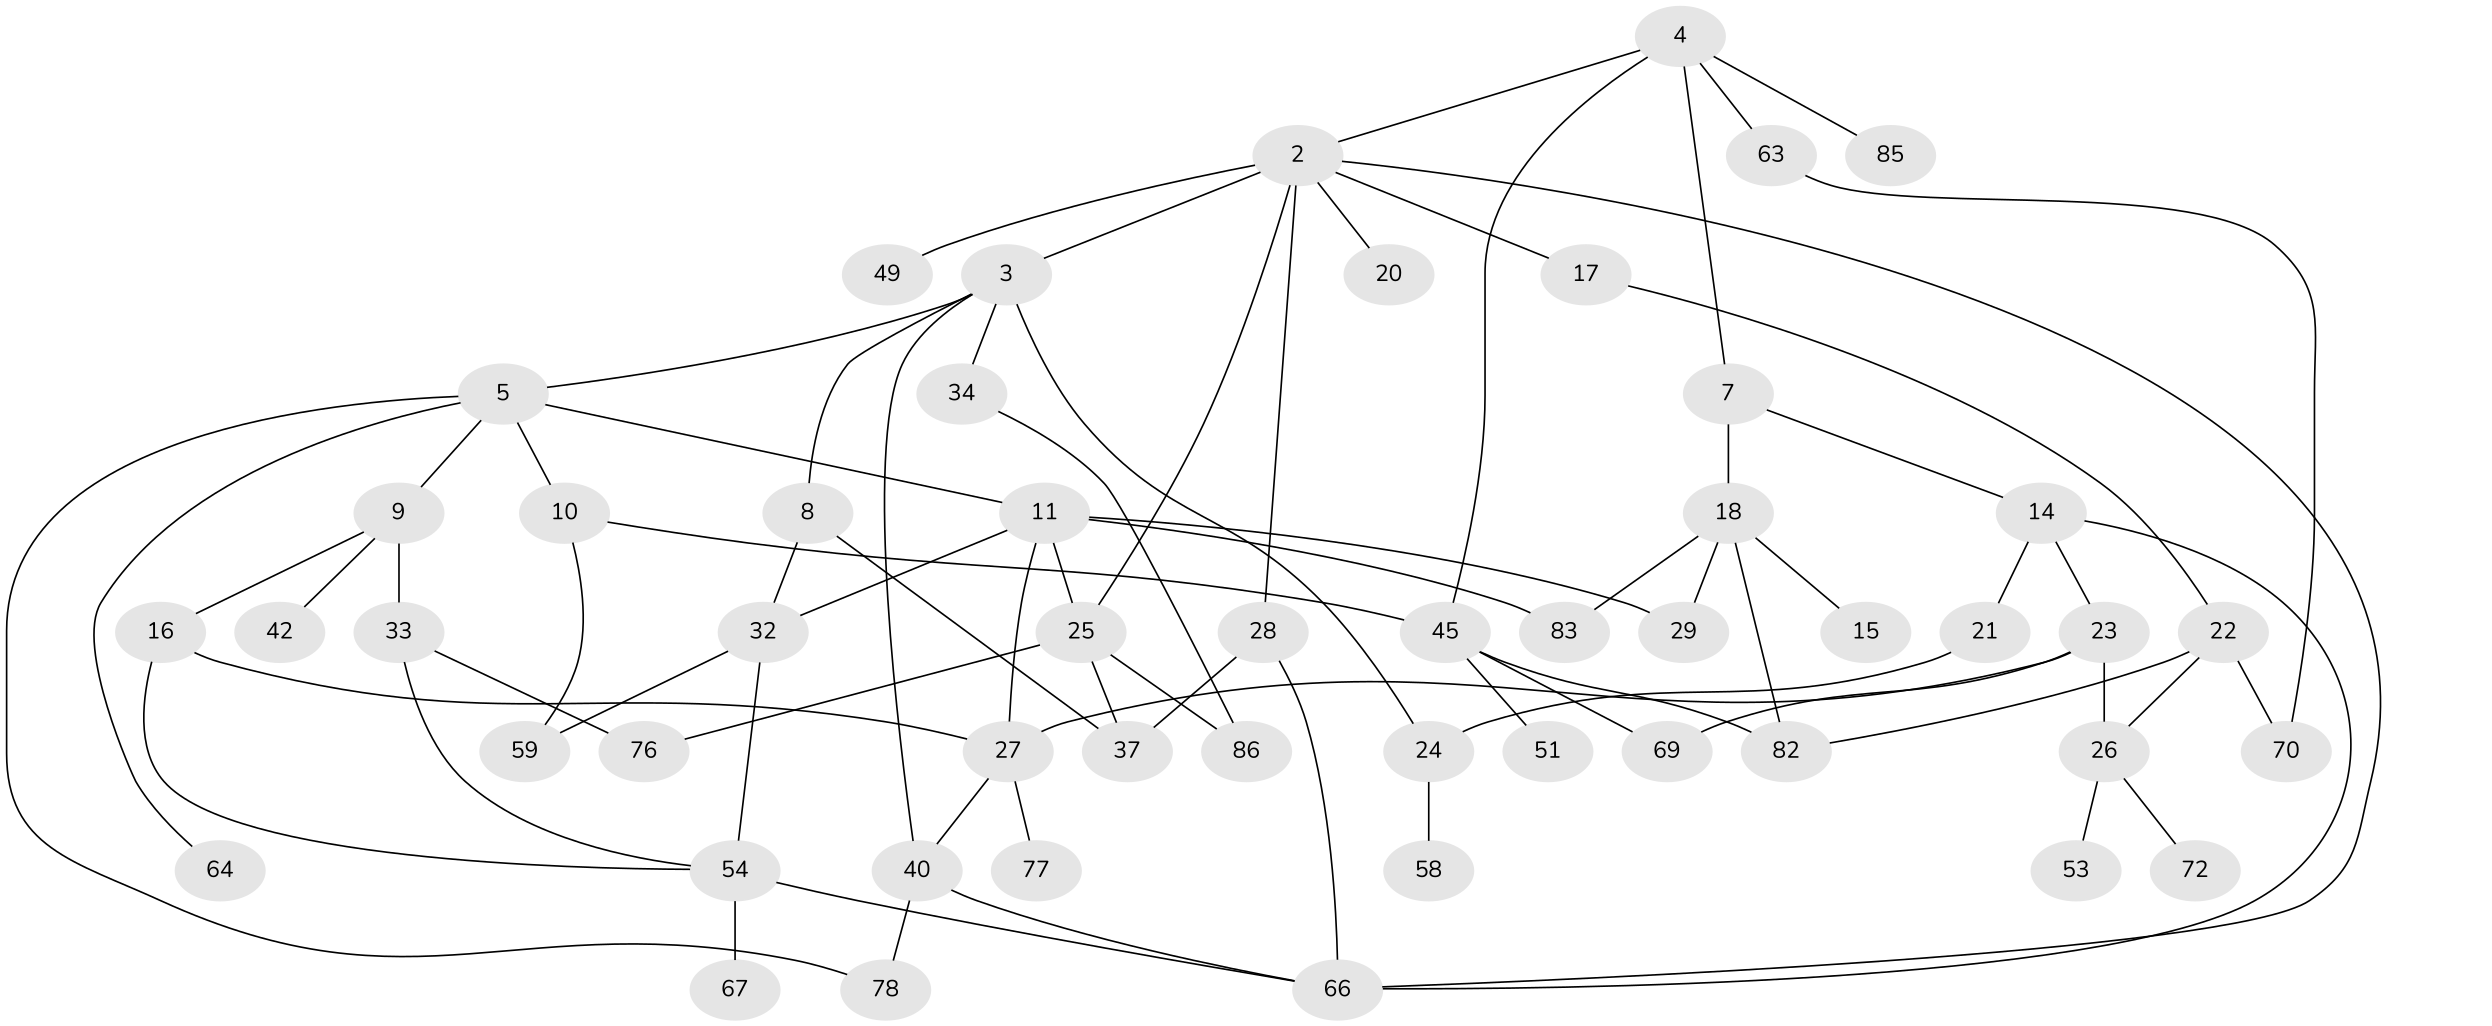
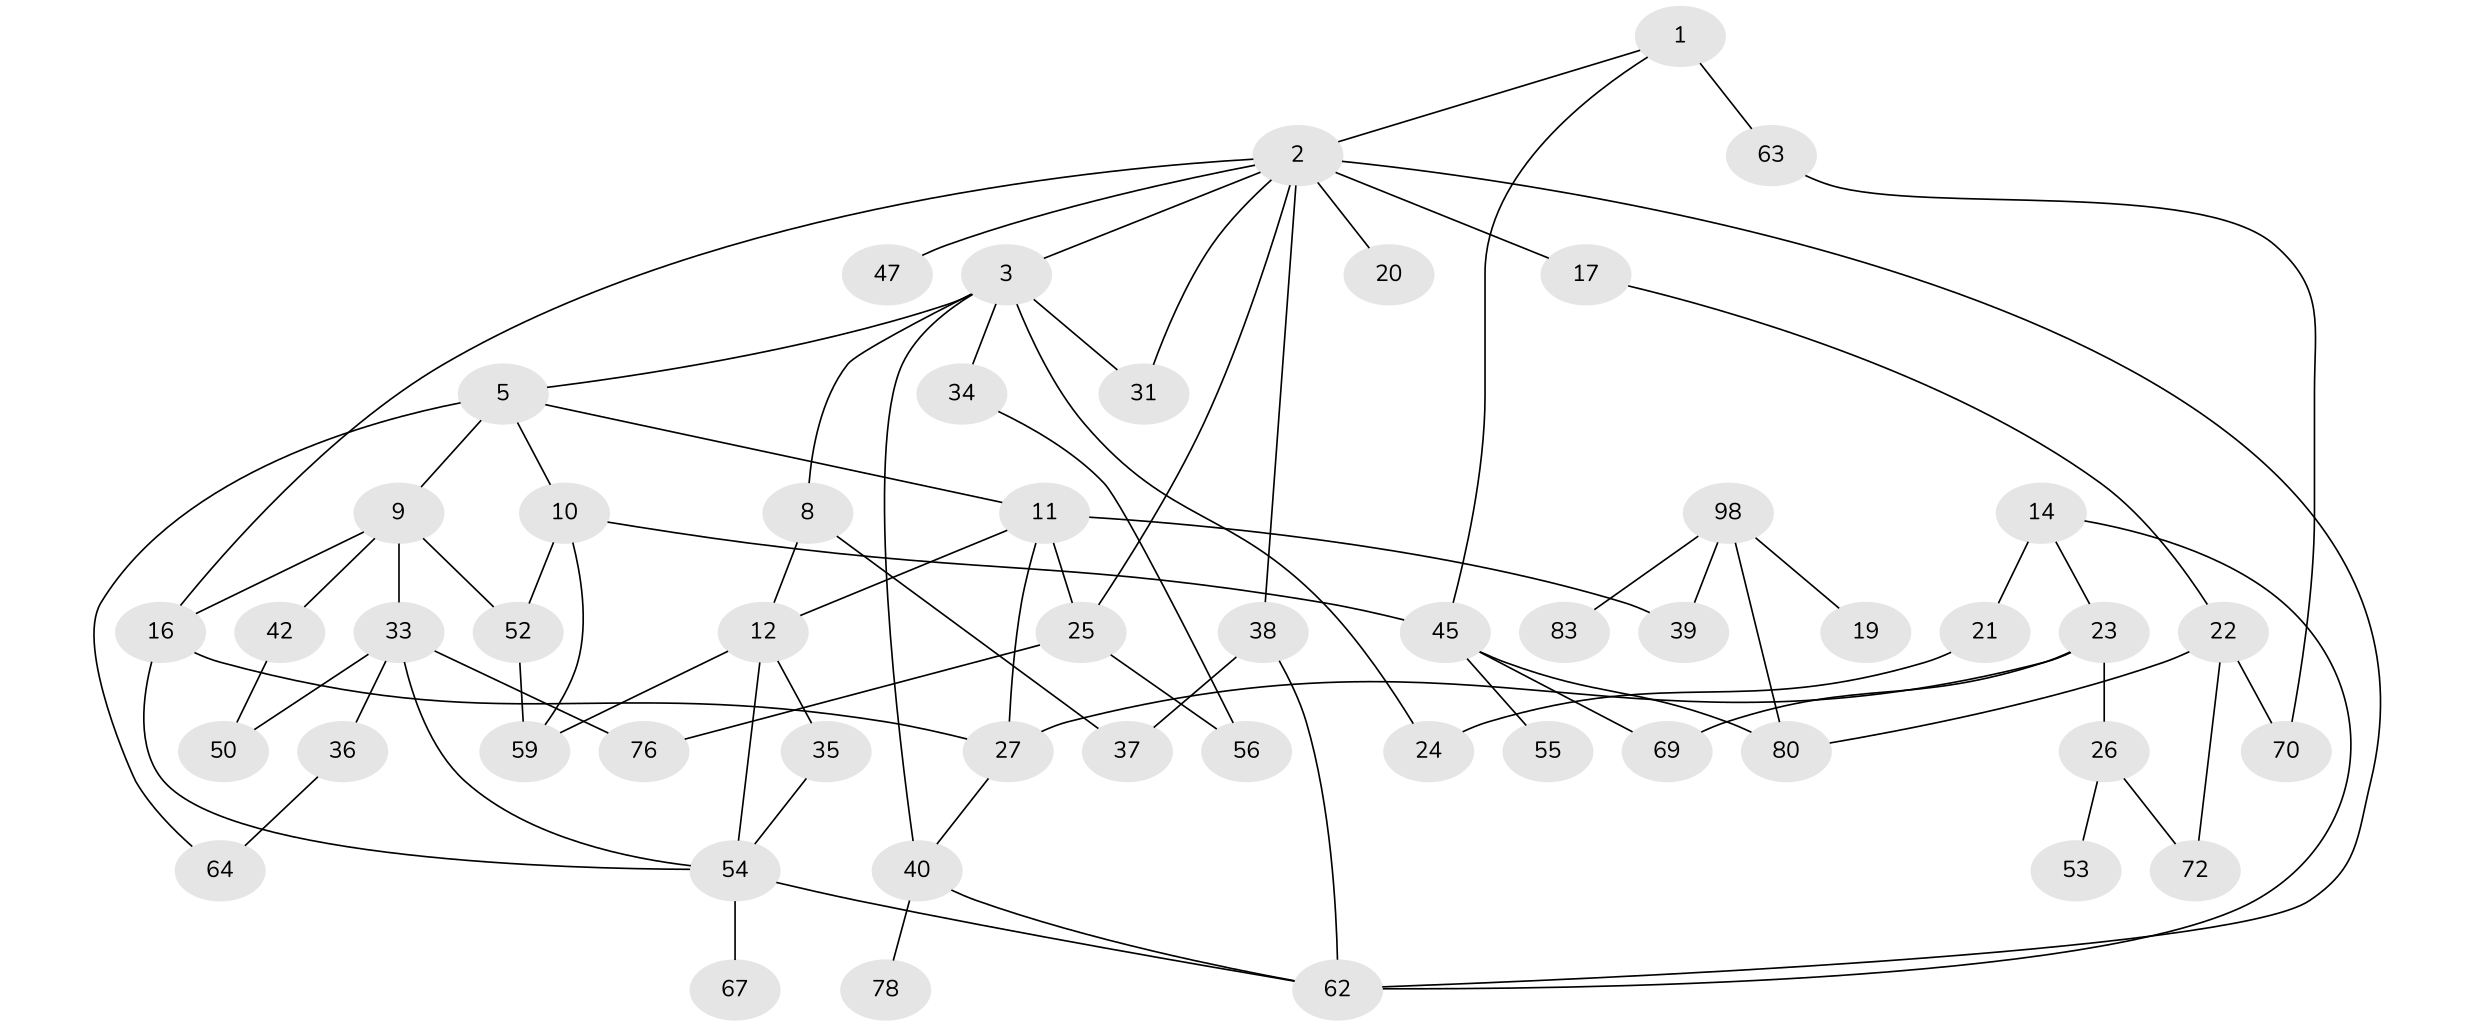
node "4": label "4" -> "1"
node "85": removed
edge "2" -- "16": added
node "49": label "49" -> "47"
node "31": added
node "7": removed
node "18": label "18" -> "98"
edge "11" -- "83": removed
node "52": added
node "32": label "32" -> "12"
node "28": label "28" -> "38"
node "29": label "29" -> "39"
node "15": label "15" -> "19"
edge "25" -- "37": removed
edge "22" -- "26": now "22" -- "72"
node "50": added
node "36": added
node "35": added
node "86": label "86" -> "56"
node "51": label "51" -> "55"
node "82": label "82" -> "80"
edge "5" -- "78": removed
node "77": removed
node "58": removed
node "66": label "66" -> "62"
